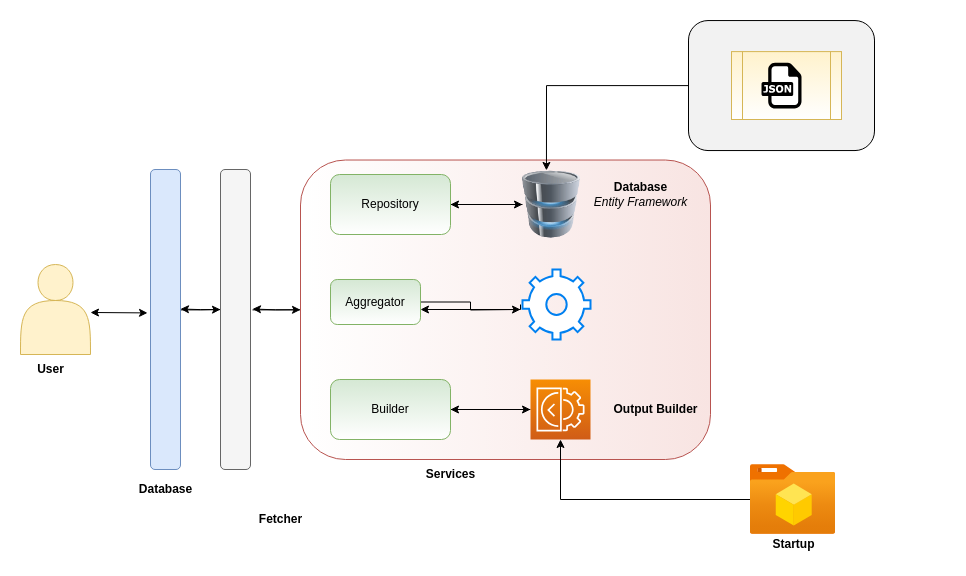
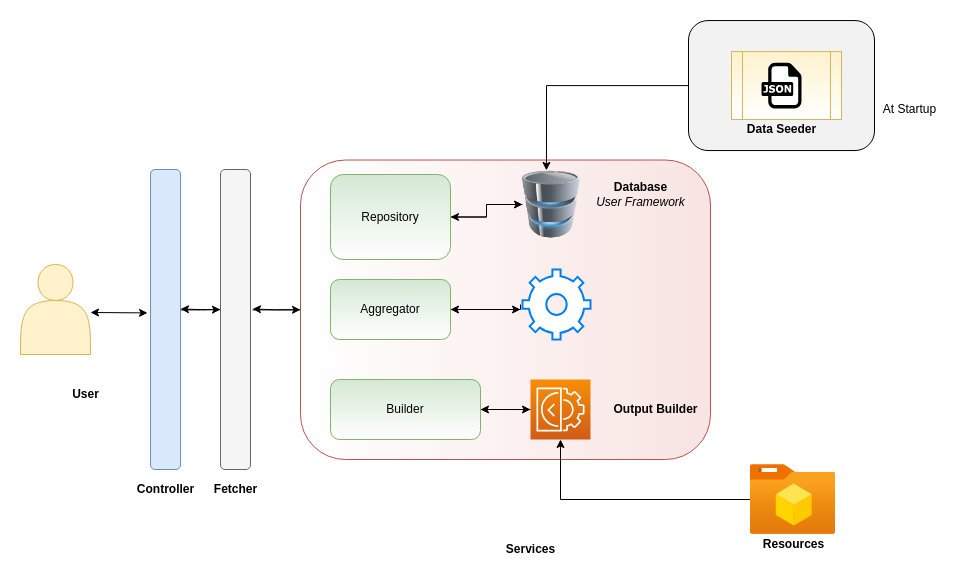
node "At Startup": added
node "Data Seeder": added
node "Database Entity Framework": label "Database Entity Framework" -> "Database User Framework"
node "Repository": size 120x60 -> 120x85
node "Aggregator": size 90x45 -> 120x60
node "User": moved (51, 370) -> (86, 395)
node "Builder": size 120x60 -> 150x60
node "Services": moved (451, 475) -> (531, 550)
node "Database": label "Database" -> "Controller"
node "Fetcher": moved (281, 520) -> (236, 490)
node "Startup": label "Startup" -> "Resources"
